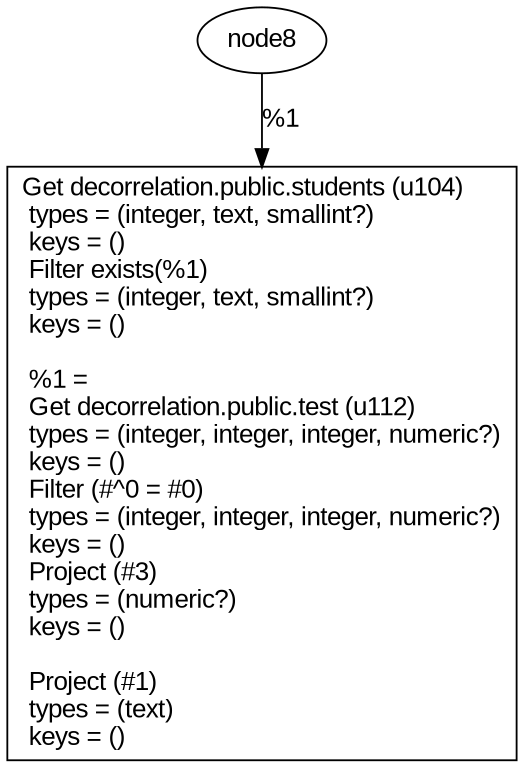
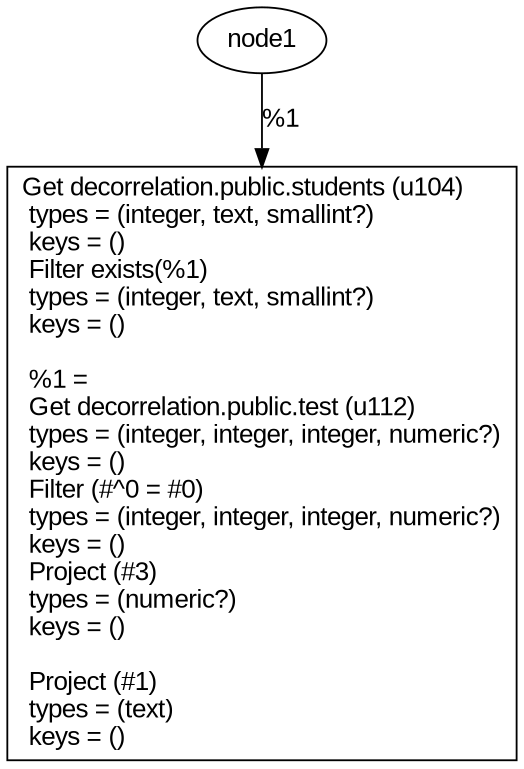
node "node8": label "node8" -> "node1"
